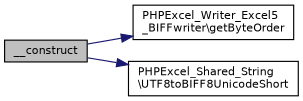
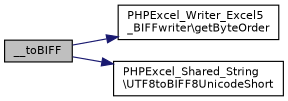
node "__construct": label "__construct" -> "__toBIFF"
